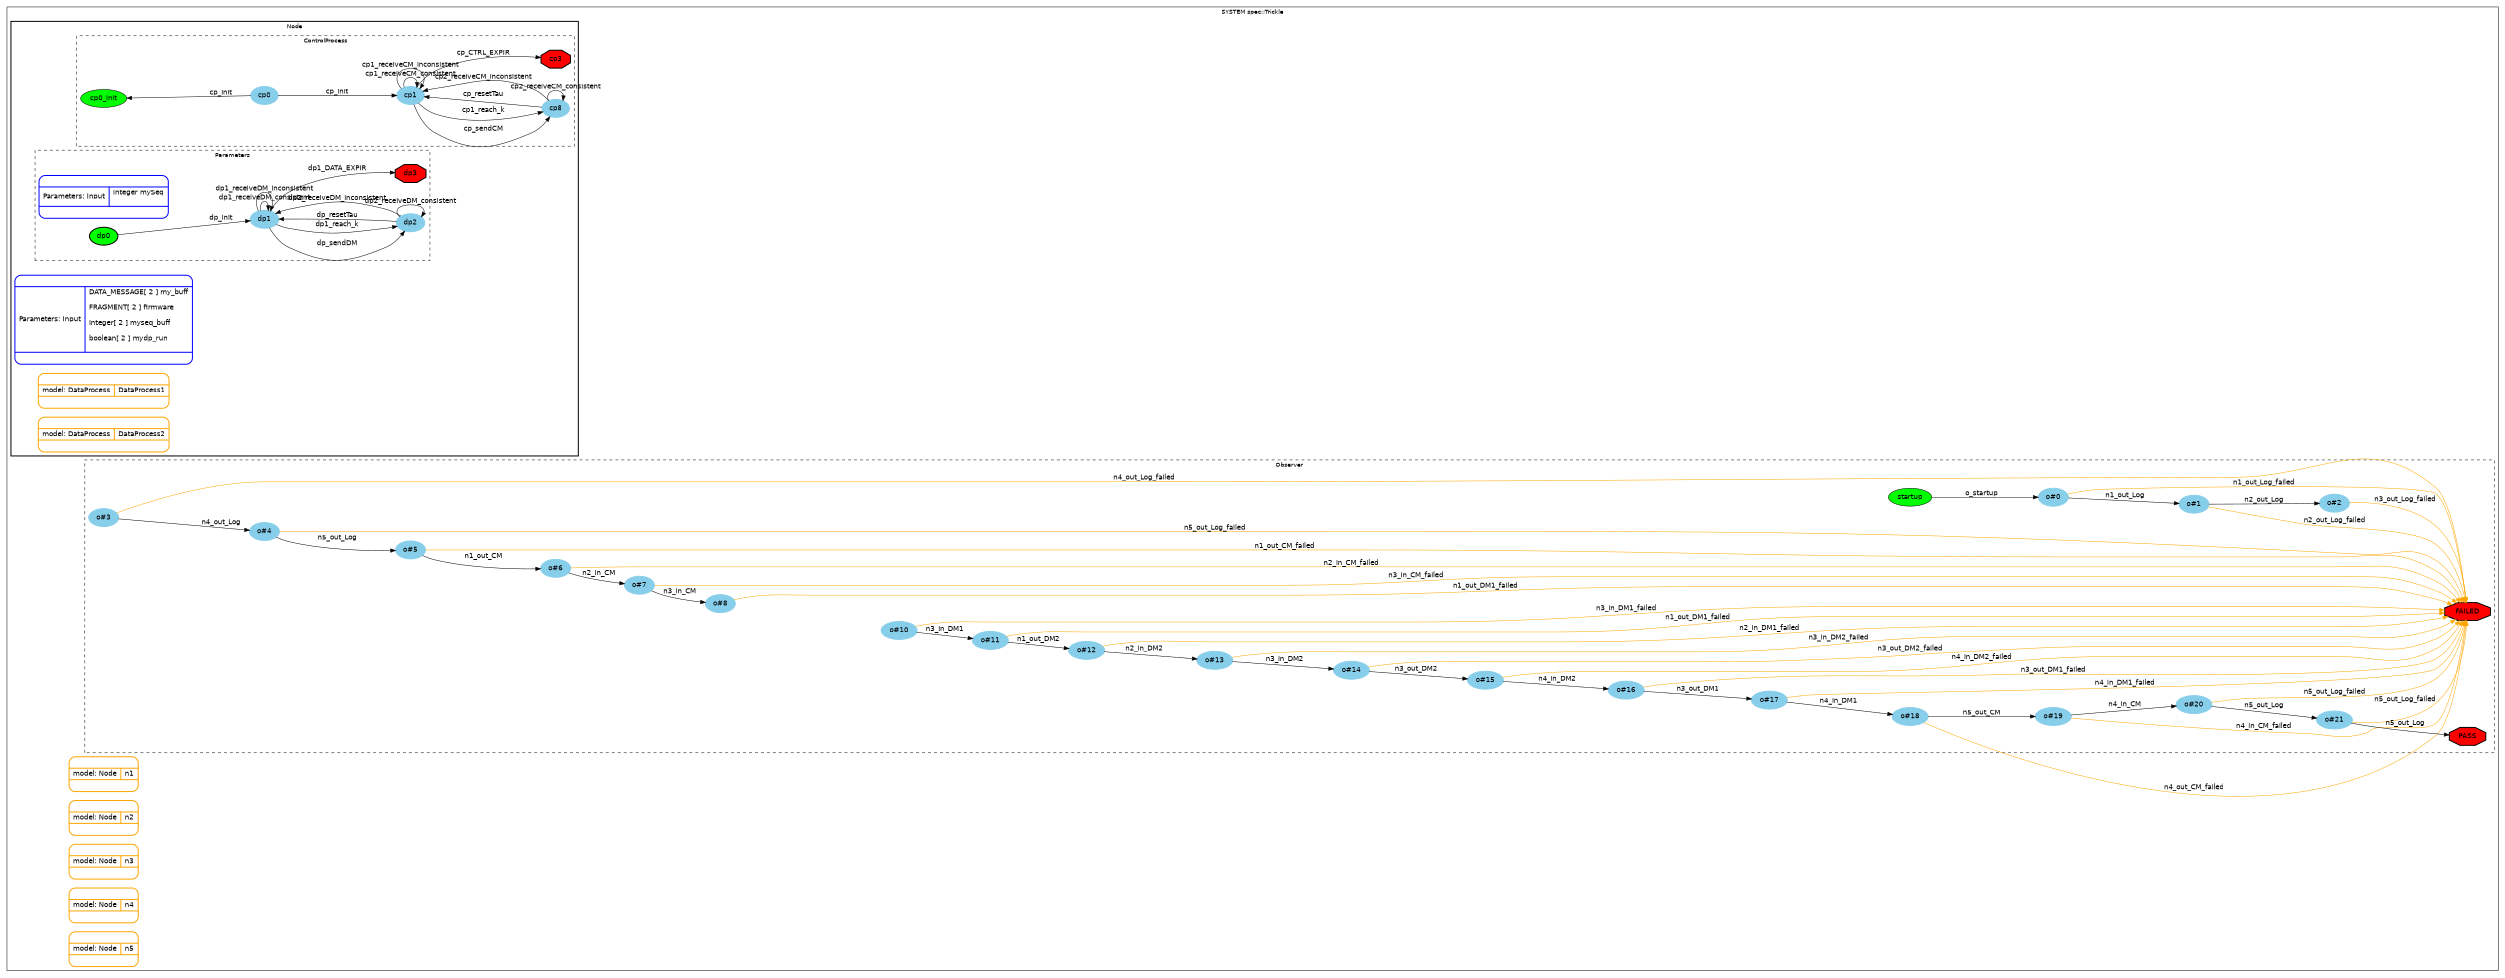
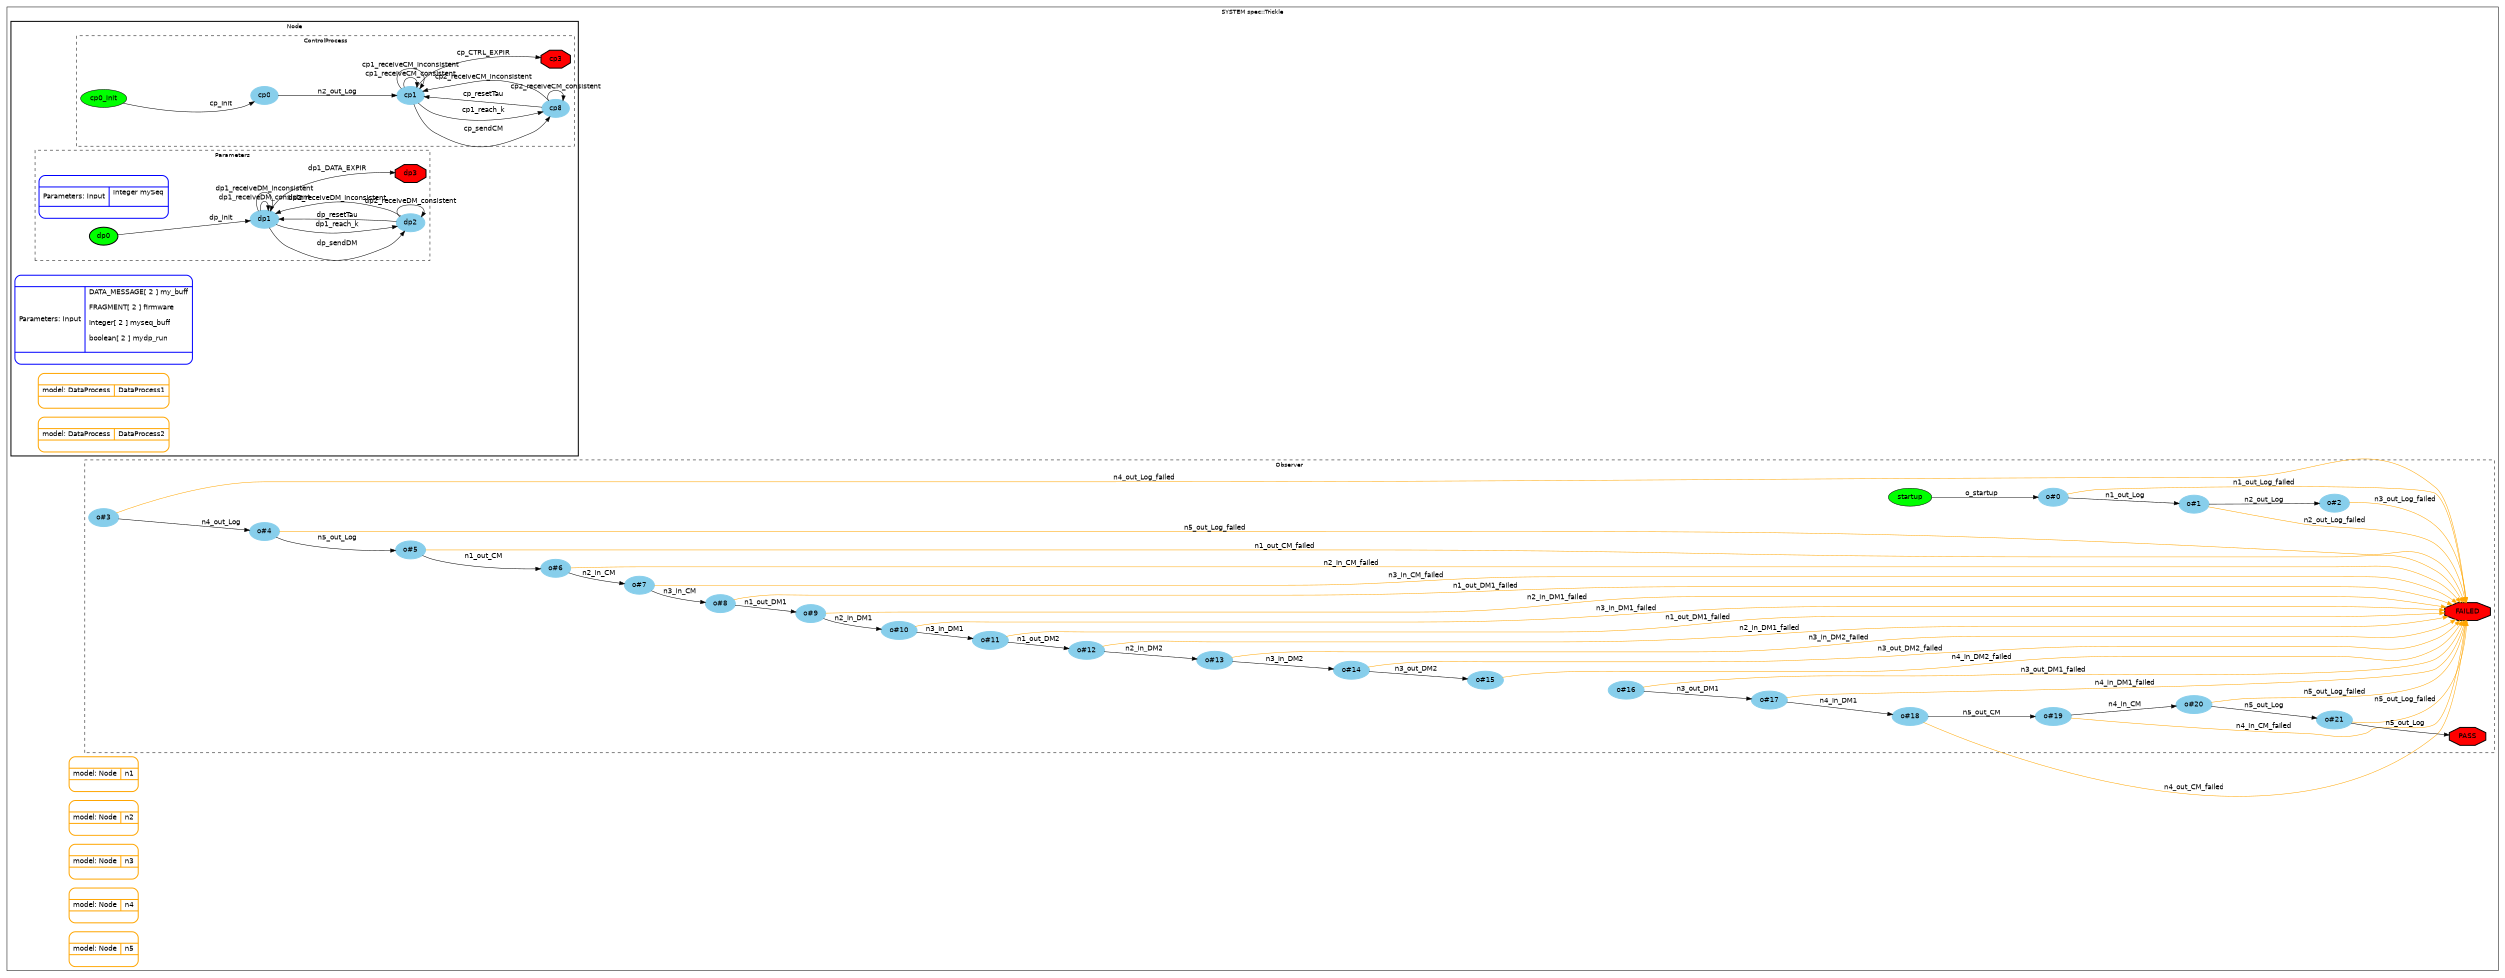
edge "cp0" -> "cp1": label "cp_init" -> "n2_out_Log"
edge "cp0" -> "cp0_init": reversed
node "o#9": added
edge "o#15" -> "o#16": removed, label "n4_in_DM2"
